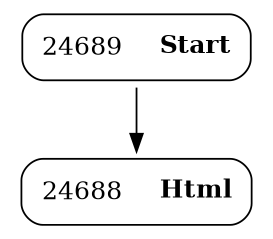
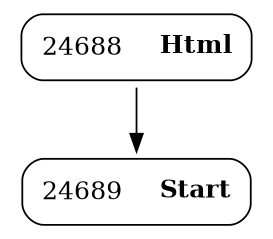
edge "24689" -> "24688": reversed
